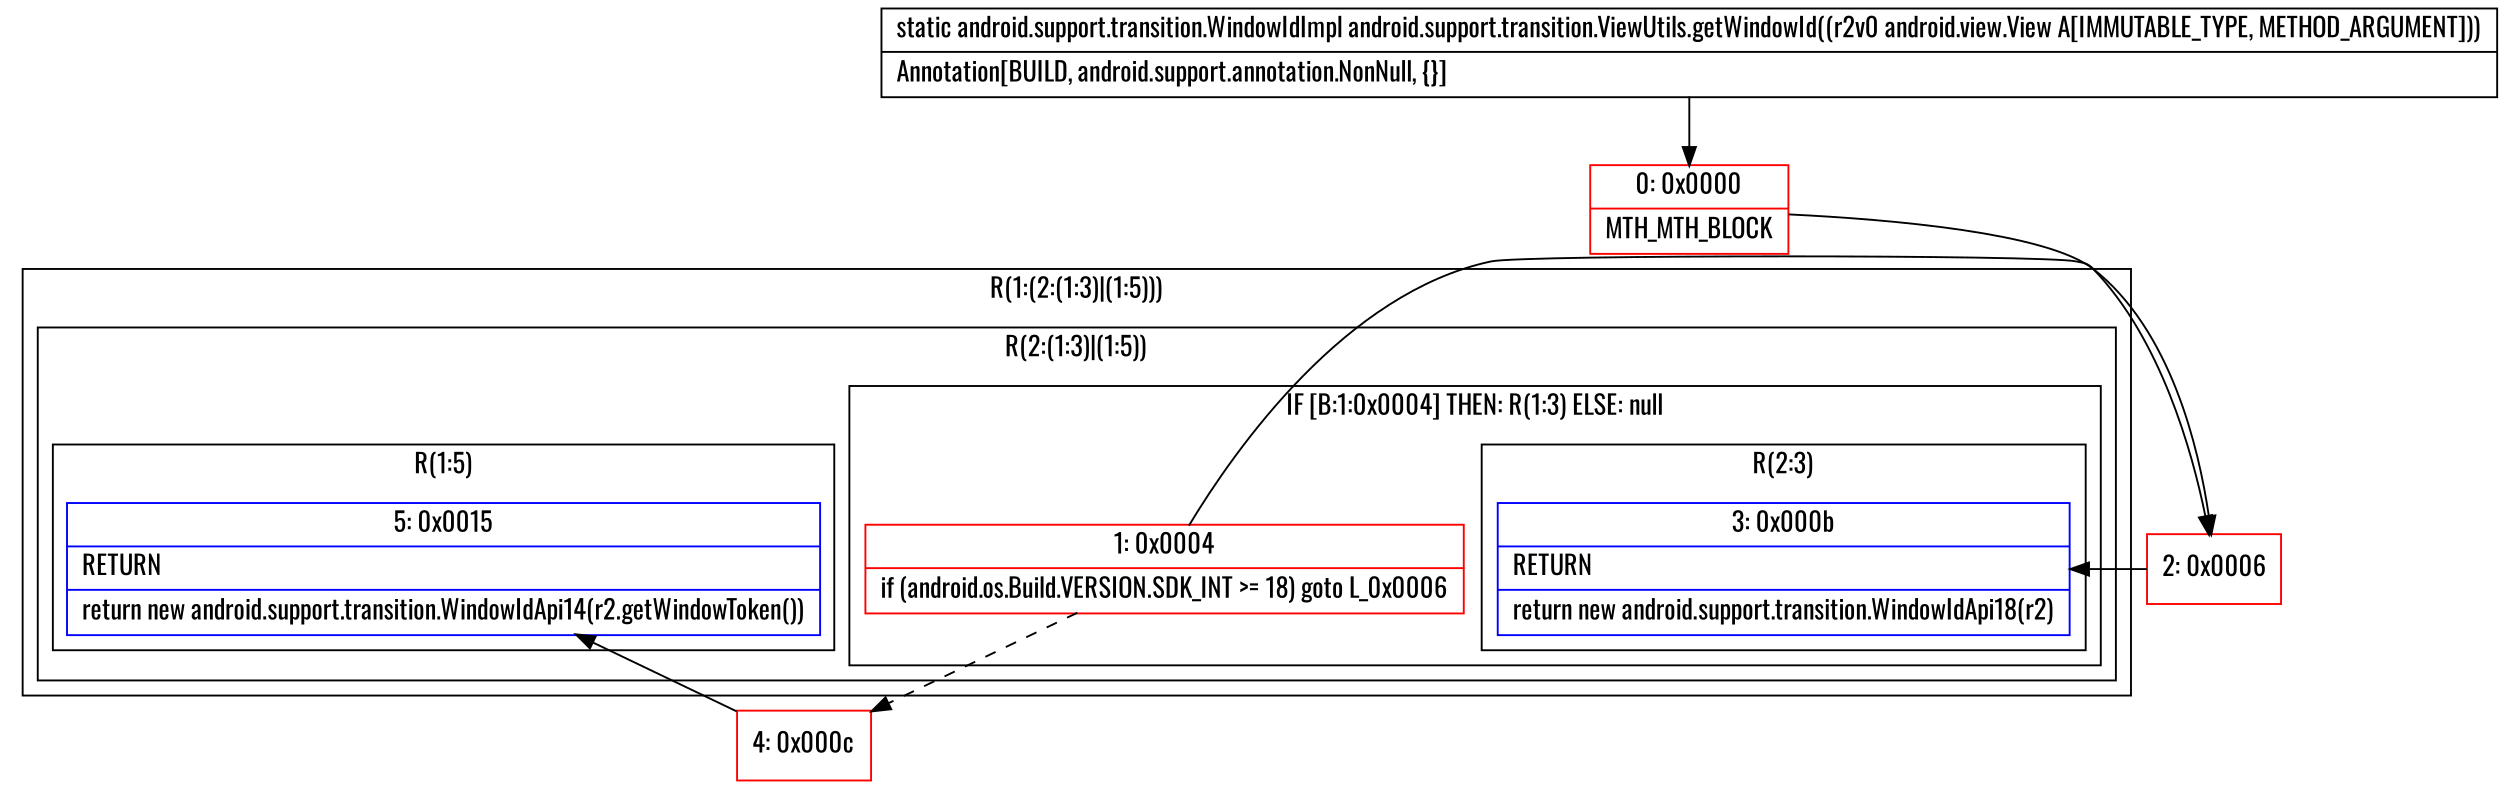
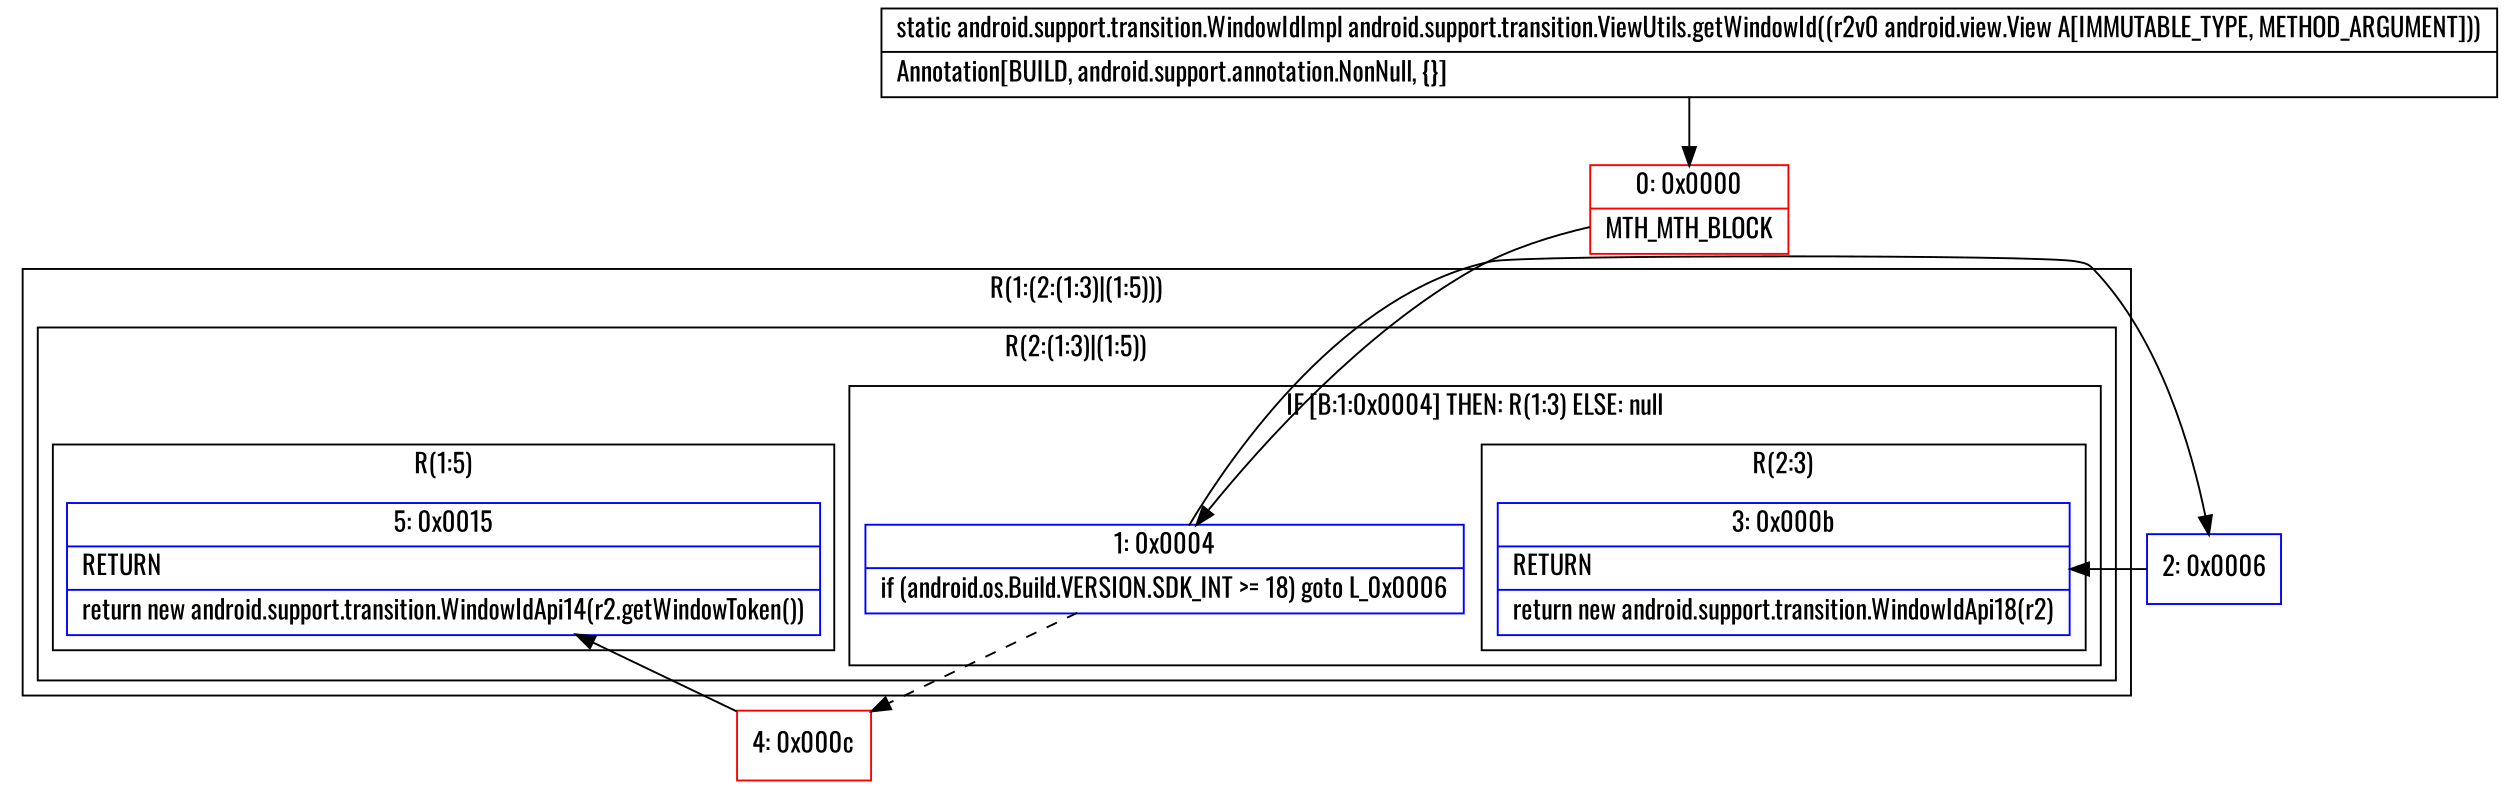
edge "0: 0x0000" -> "2: 0x0006": now "0: 0x0000" -> "1: 0x0004"
node "1: 0x0004": color red -> blue
node "2: 0x0006": color red -> blue
